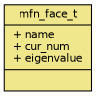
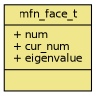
node "mfn_face_t": text "+ name" -> "+ num"
